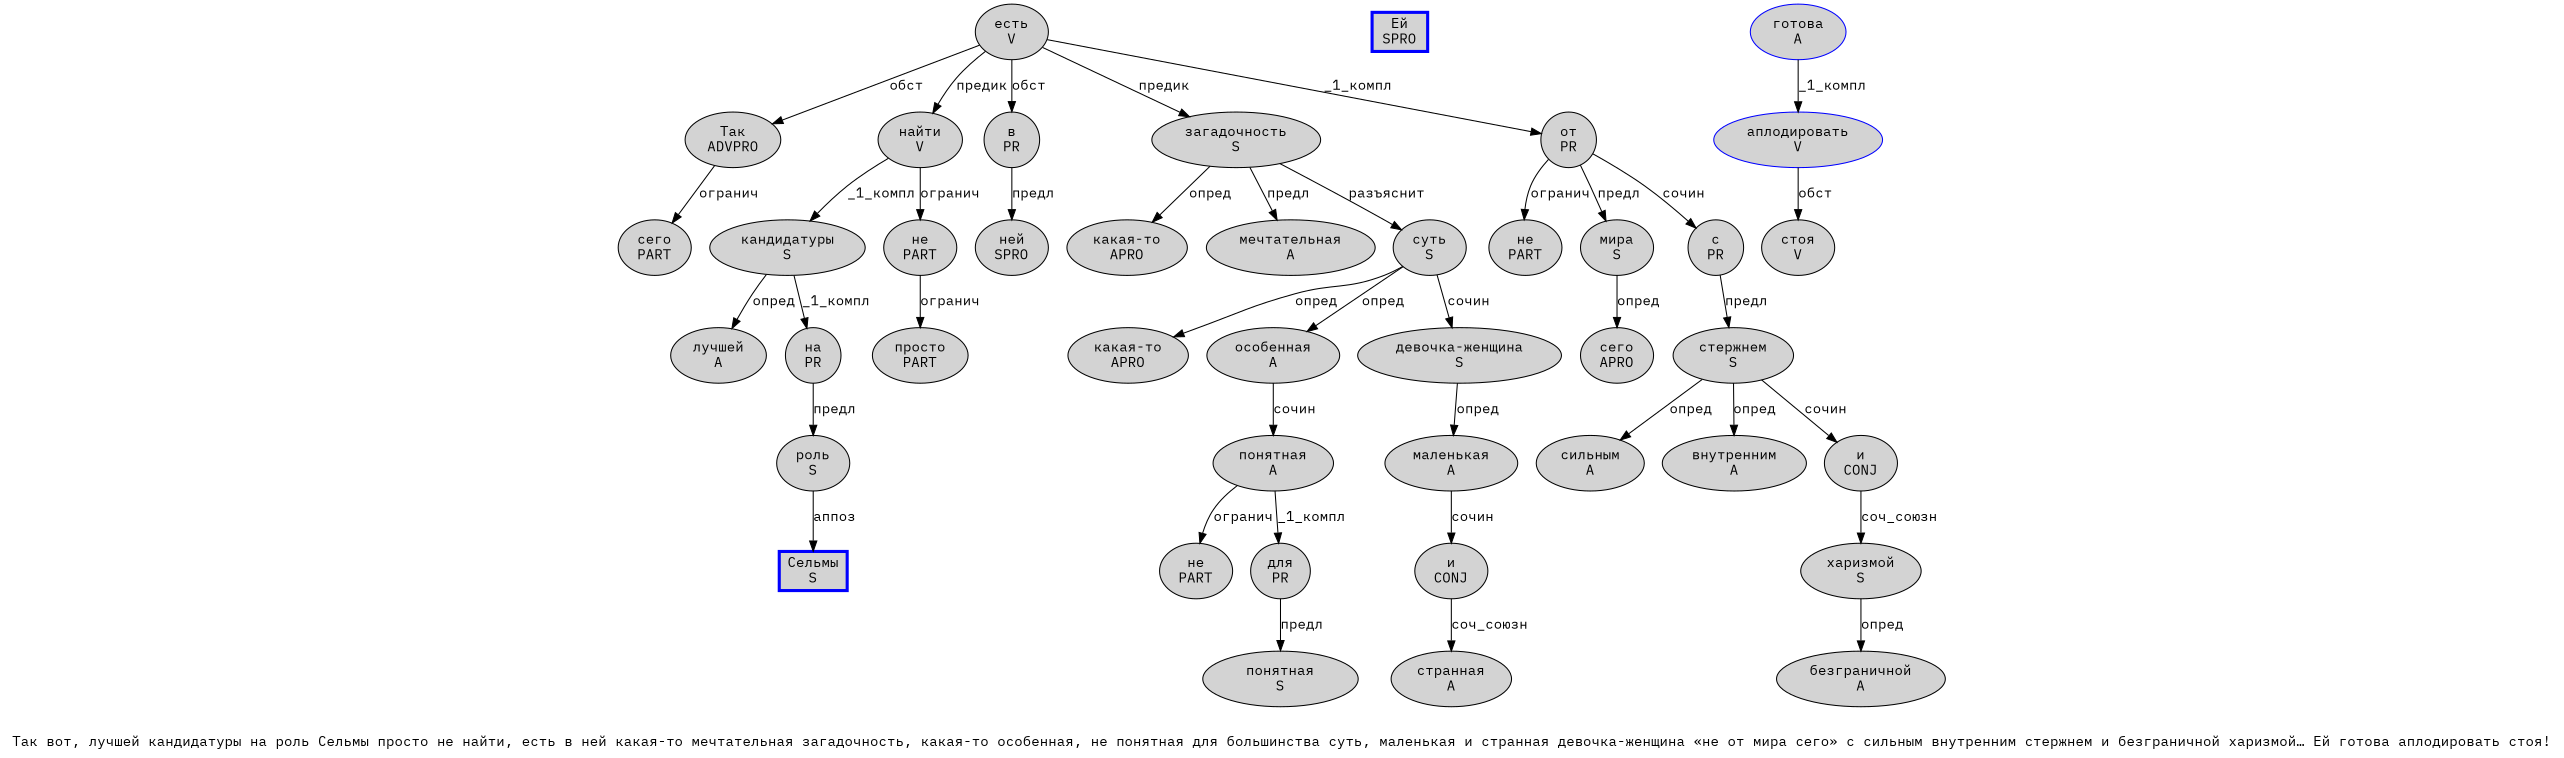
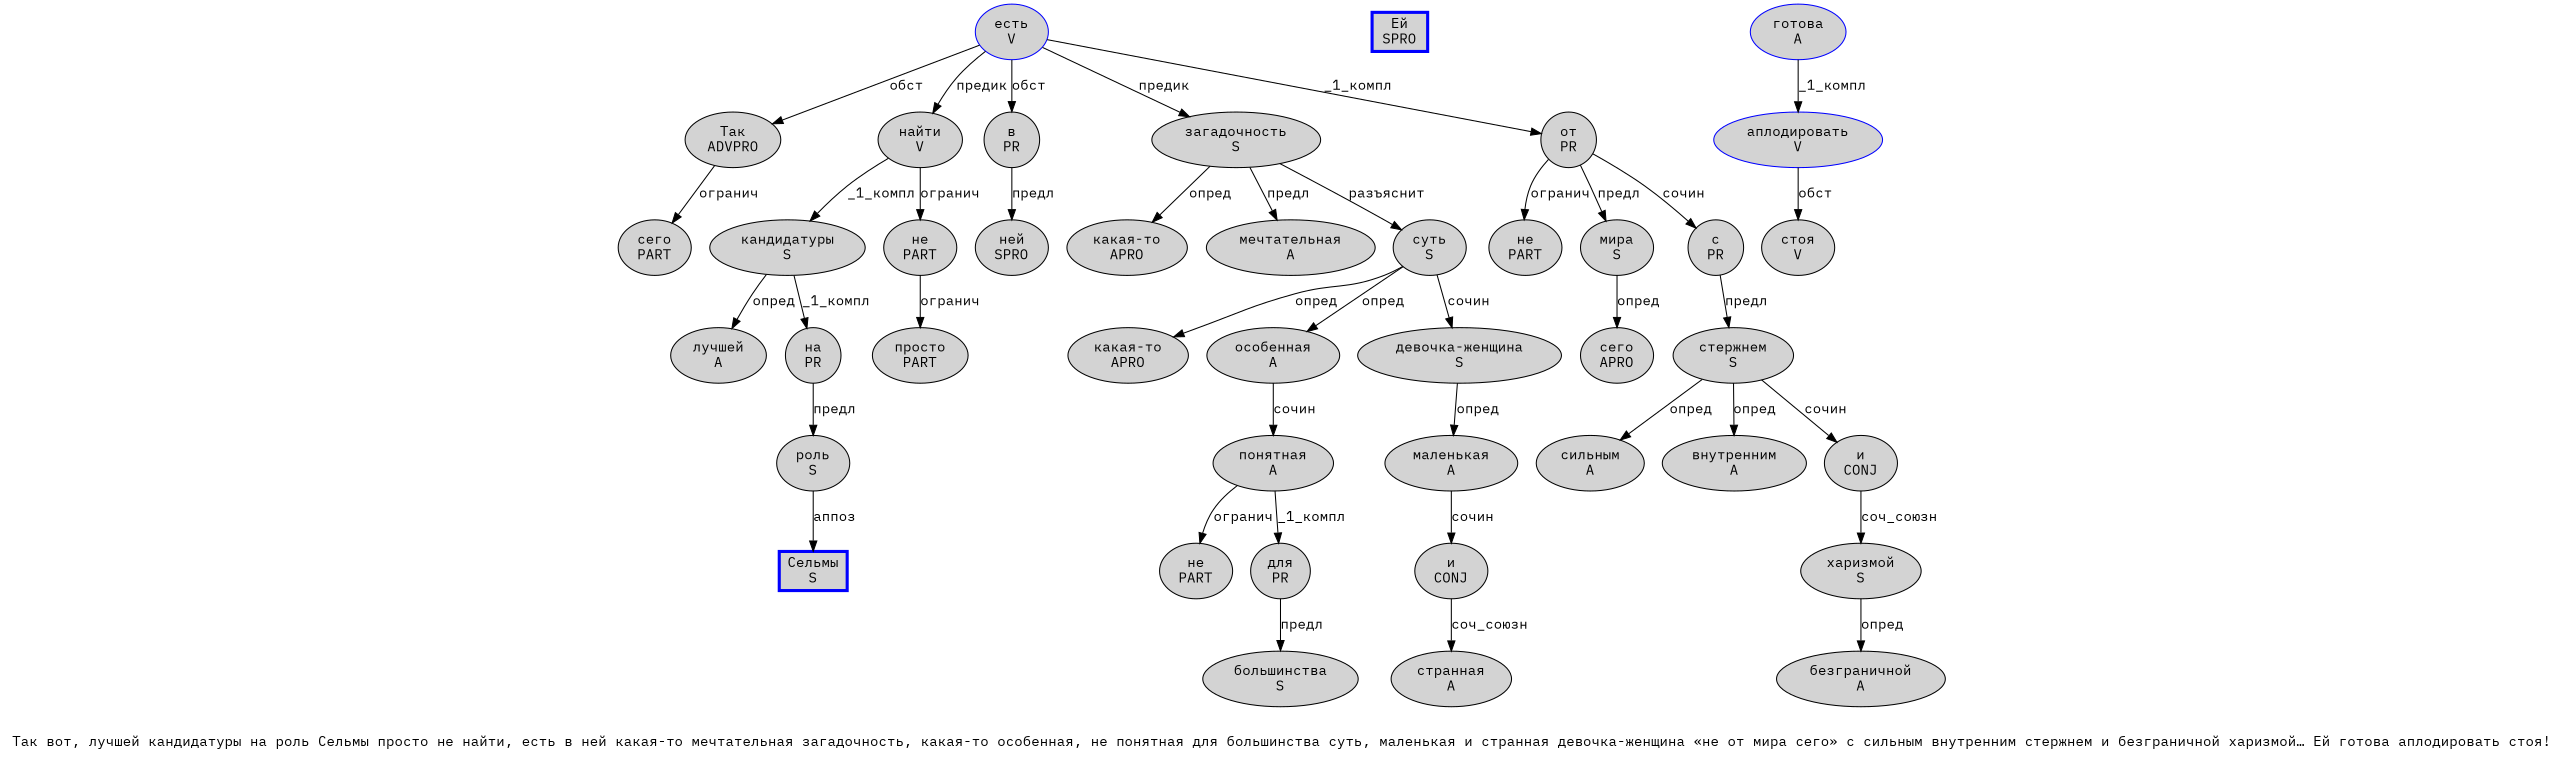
node "есть V": color black -> blue
node "понятная S": label "понятная S" -> "большинства S"
